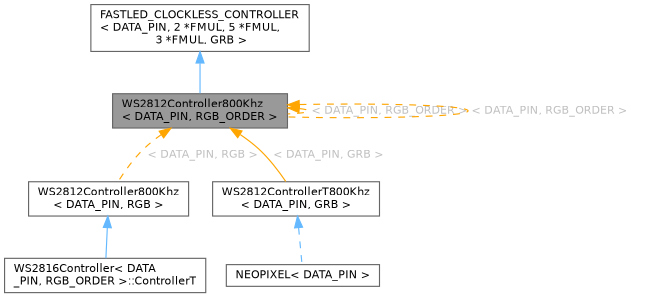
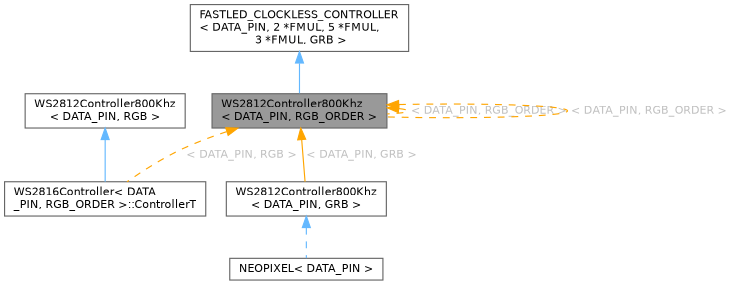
edge "WS2812Controller800Khz < DATA_PIN, RGB >" -> "WS2812Controller800Khz < DATA_PIN, RGB_ORDER >": now "WS2816Controller< DATA _PIN, RGB_ORDER >::ControllerT" -> "WS2812Controller800Khz < DATA_PIN, RGB_ORDER >"
node "WS2812ControllerT800Khz < DATA_PIN, GRB >": label "WS2812ControllerT800Khz < DATA_PIN, GRB >" -> "WS2812Controller800Khz < DATA_PIN, GRB >"
